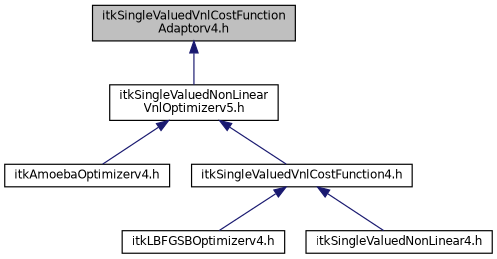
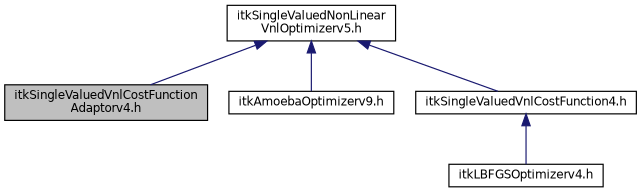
edge "itkSingleValuedNonLinear VnlOptimizerv5.h" -> "itkSingleValuedVnlCostFunction Adaptorv4.h": reversed
node "itkAmoebaOptimizerv4.h": label "itkAmoebaOptimizerv4.h" -> "itkAmoebaOptimizerv9.h"
node "itkLBFGSBOptimizerv4.h": removed
node "itkSingleValuedNonLinear4.h": label "itkSingleValuedNonLinear4.h" -> "itkLBFGSOptimizerv4.h"
